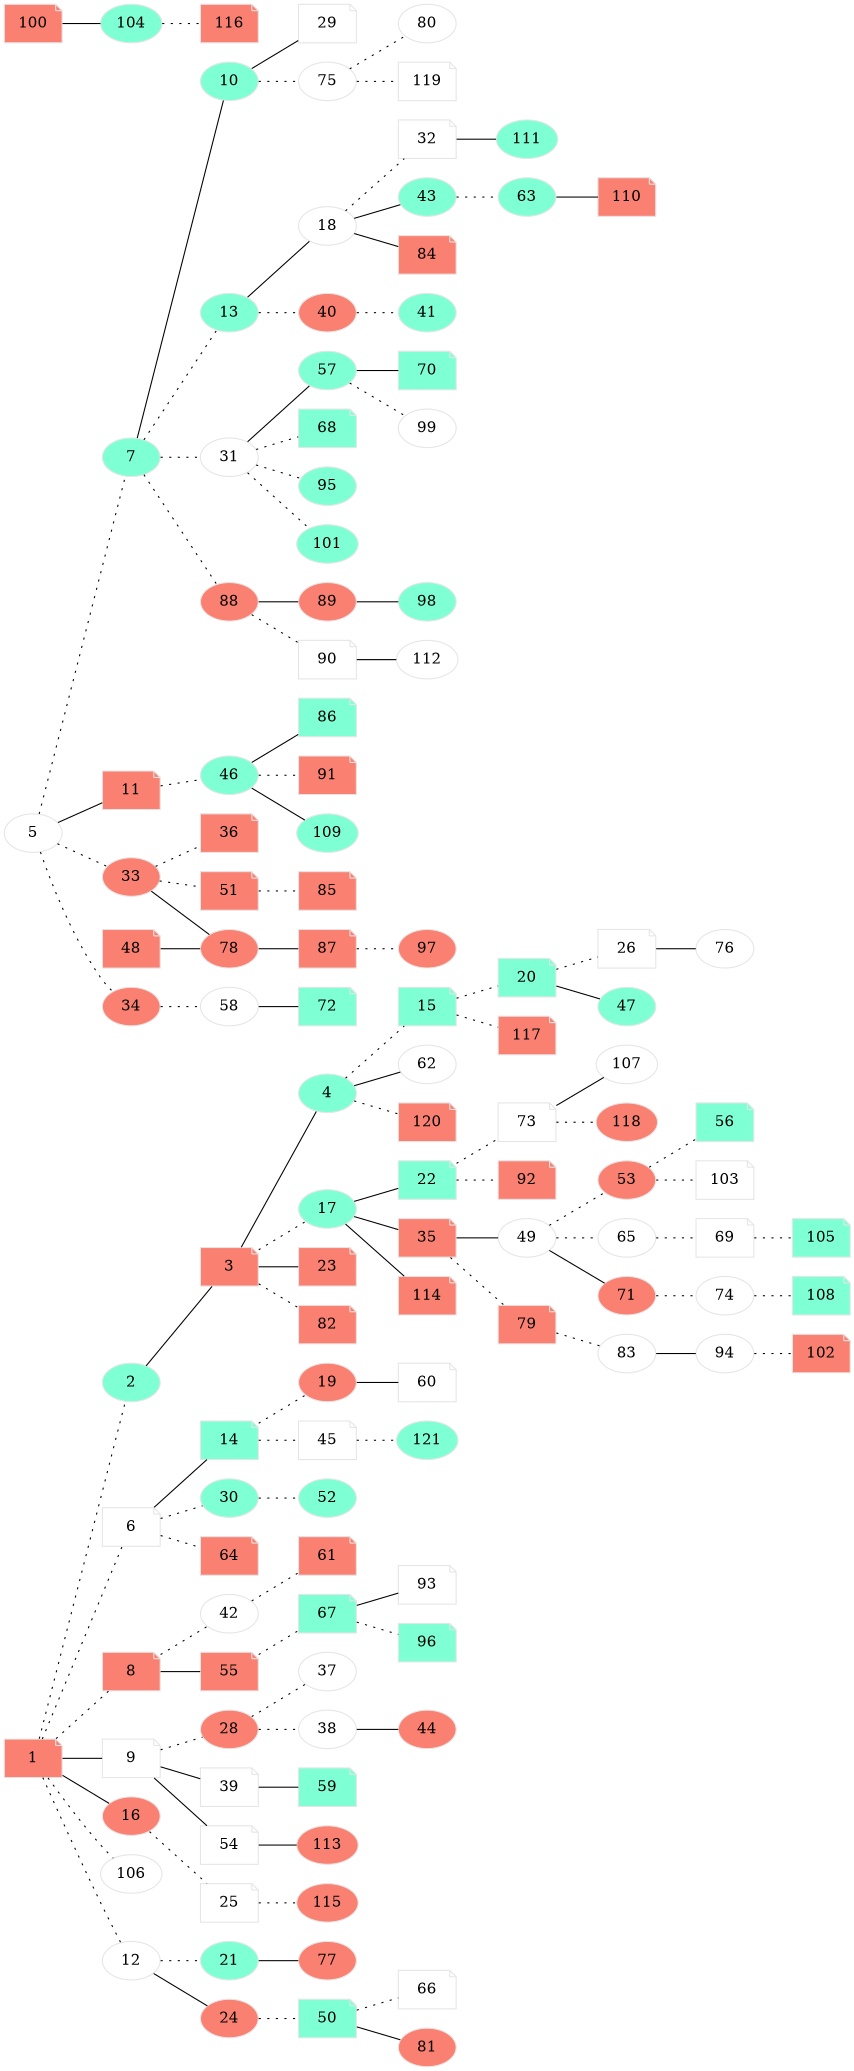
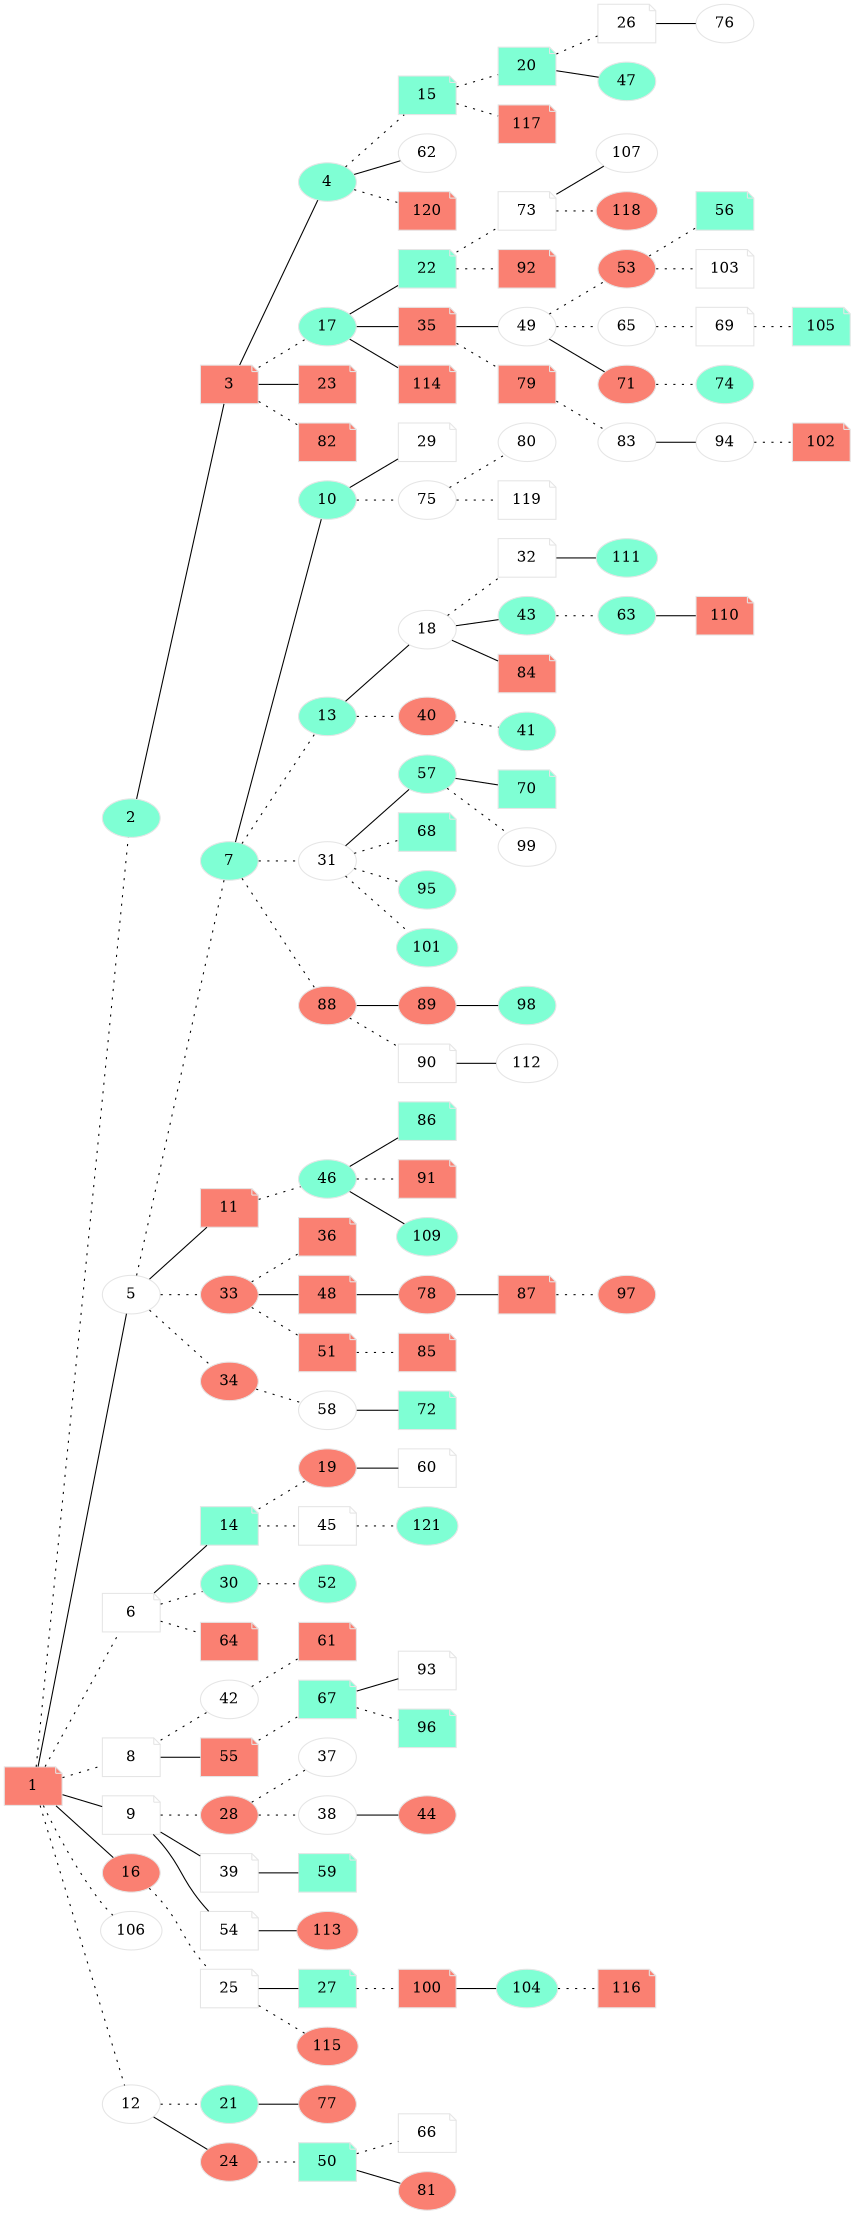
edge "33" -- "78": now "33" -- "48"
node "74": fillcolor white -> aquamarine
node "108": removed
edge "5" -- "1": added
node "8": fillcolor salmon -> white
node "27": added
